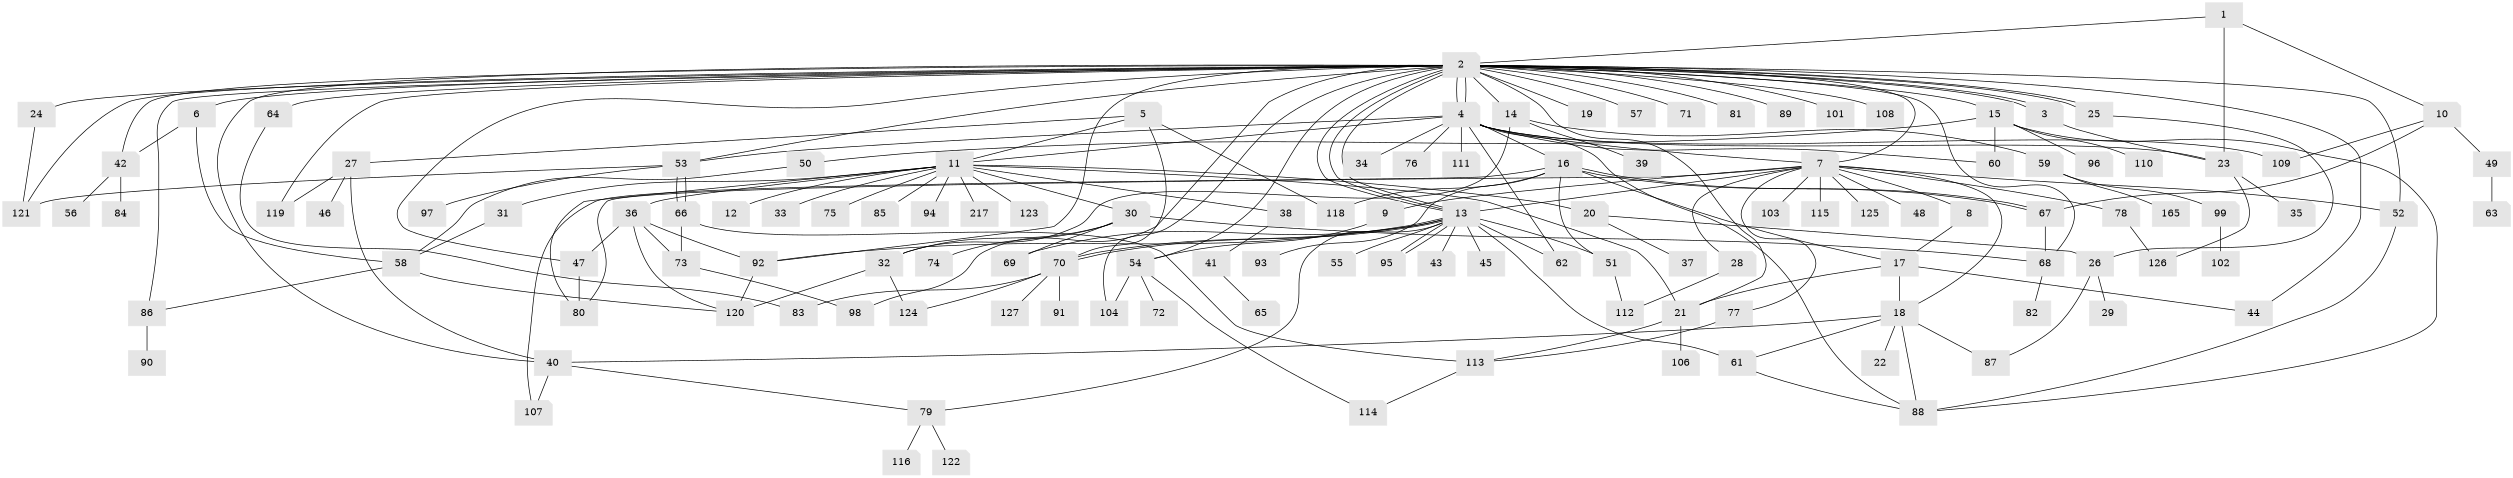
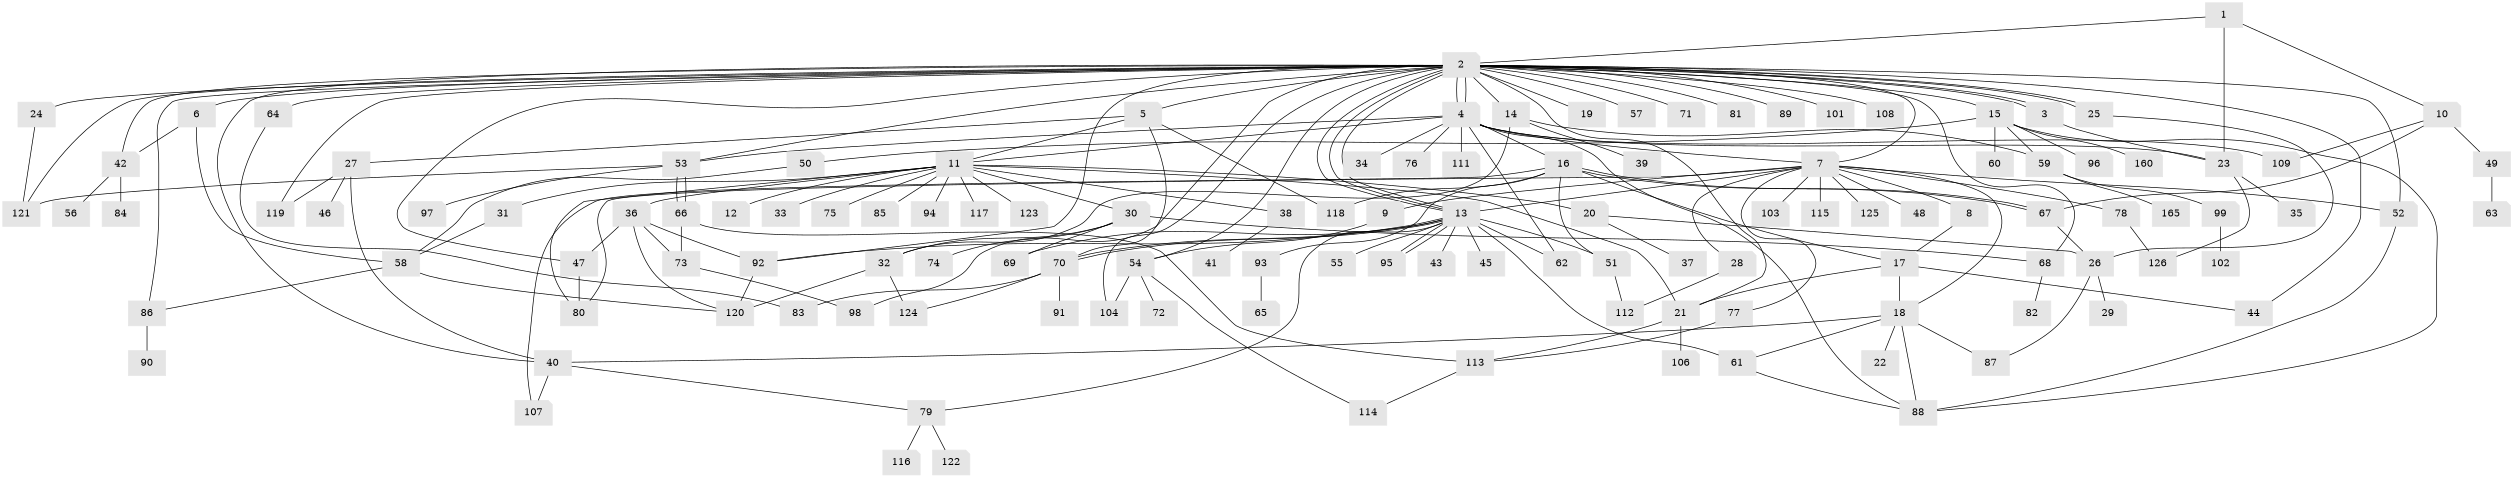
edge "2" -- "5": added
edge "15" -- "59": added
edge "4" -- "60": removed
node "110": label "110" -> "160"
node "217": label "217" -> "117"
edge "67" -- "68": now "67" -- "26"
edge "41" -- "65": now "93" -- "65"
node "127": removed
